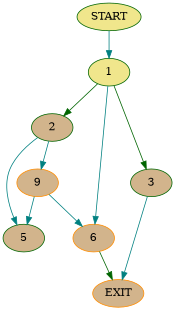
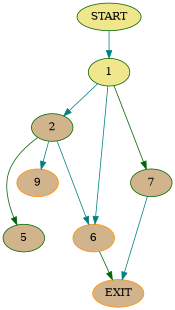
edge "1" -> "2": color darkgreen -> teal
edge "2" -> "5": color teal -> darkgreen
node "3": label "3" -> "7"
edge "9" -> "5": removed
edge "9" -> "6": now "2" -> "6"
